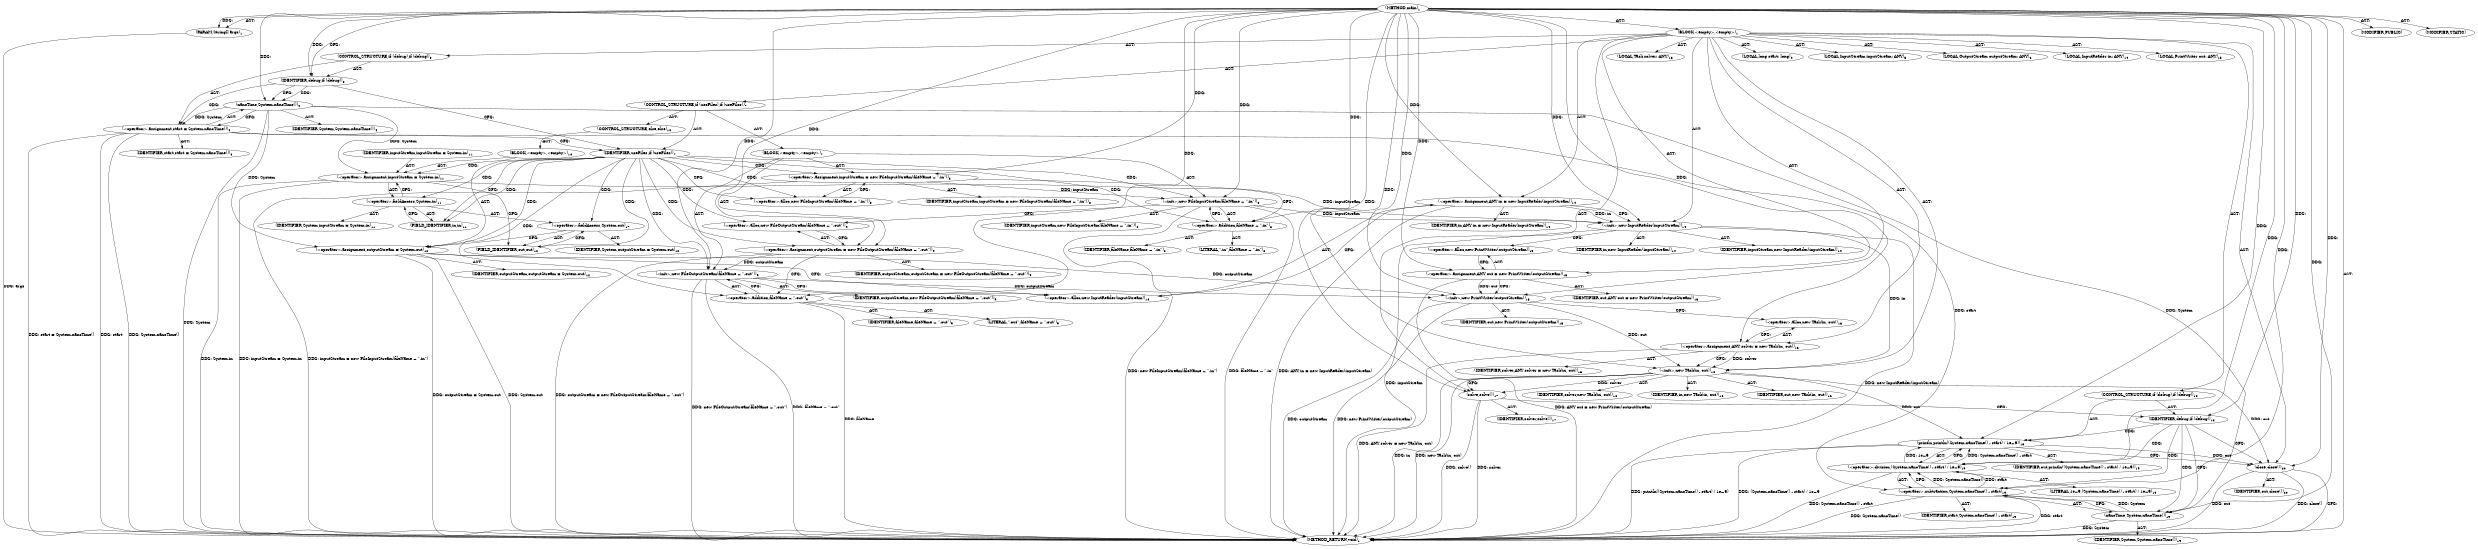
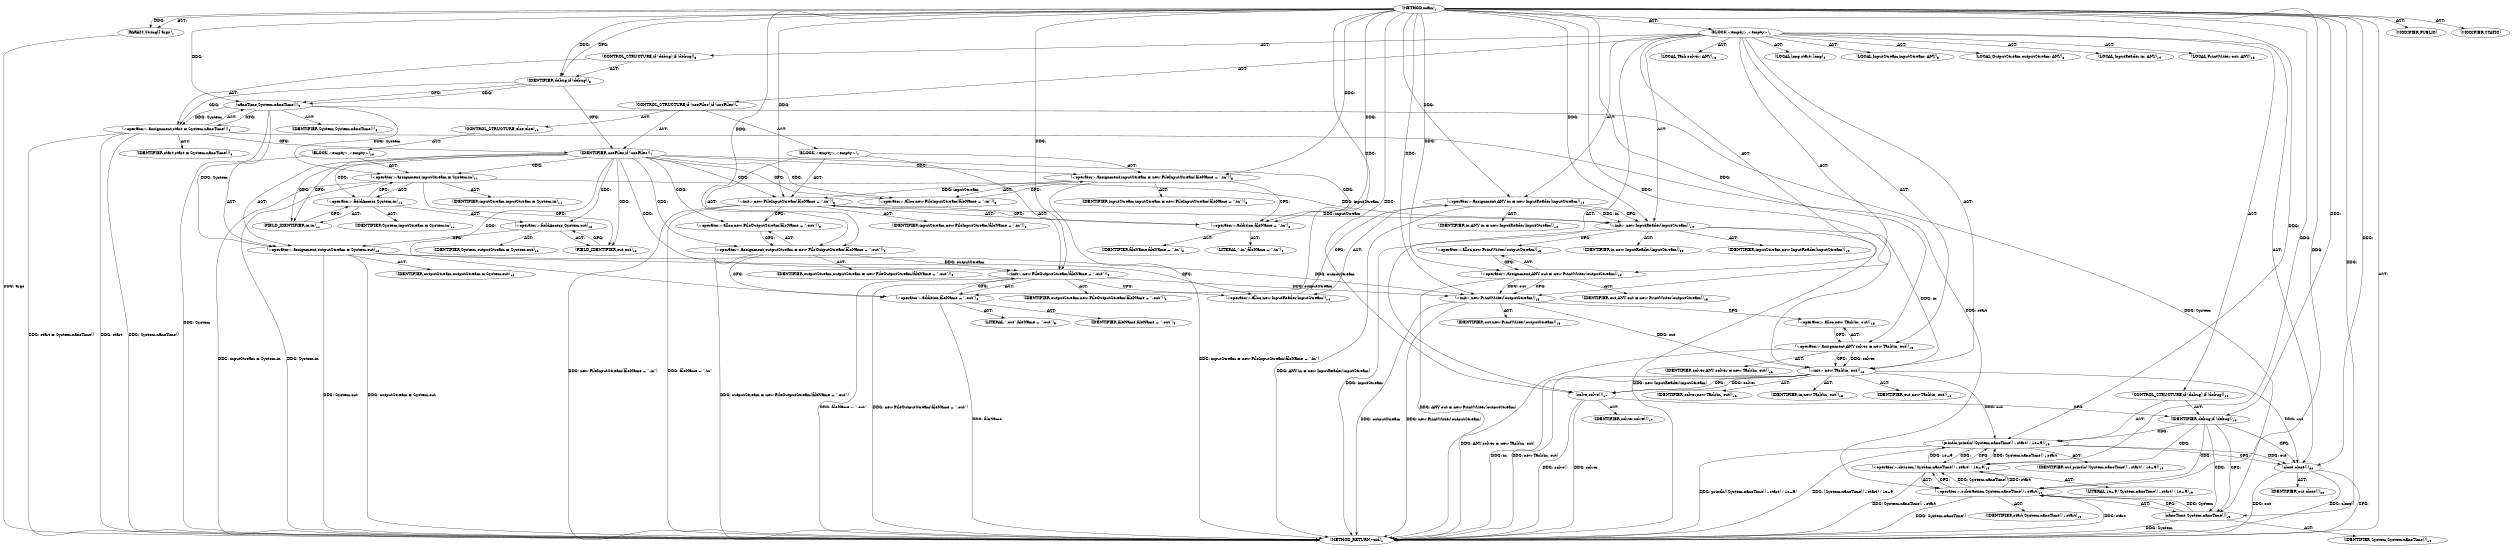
edge "(IDENTIFIER,inputStream,inputStream = System.in)" -> "(<operator>.assignment,inputStream = System.in)": reversed
edge "(IDENTIFIER,useFiles,if (useFiles))" -> "(<operator>.assignment,outputStream = System.out)": label "CDG: " -> "AST: "
node "(<operator>.fieldAccess,System.out)": text "17" -> "12"
node "(IDENTIFIER,in,new InputReader(inputStream))": text "14" -> "44"
edge "(println,println((System.nanoTime() - start) / 1e+9))" -> "(<operator>.division,(System.nanoTime() - start) / 1e+9)": label "AST: " -> "CDG: "
